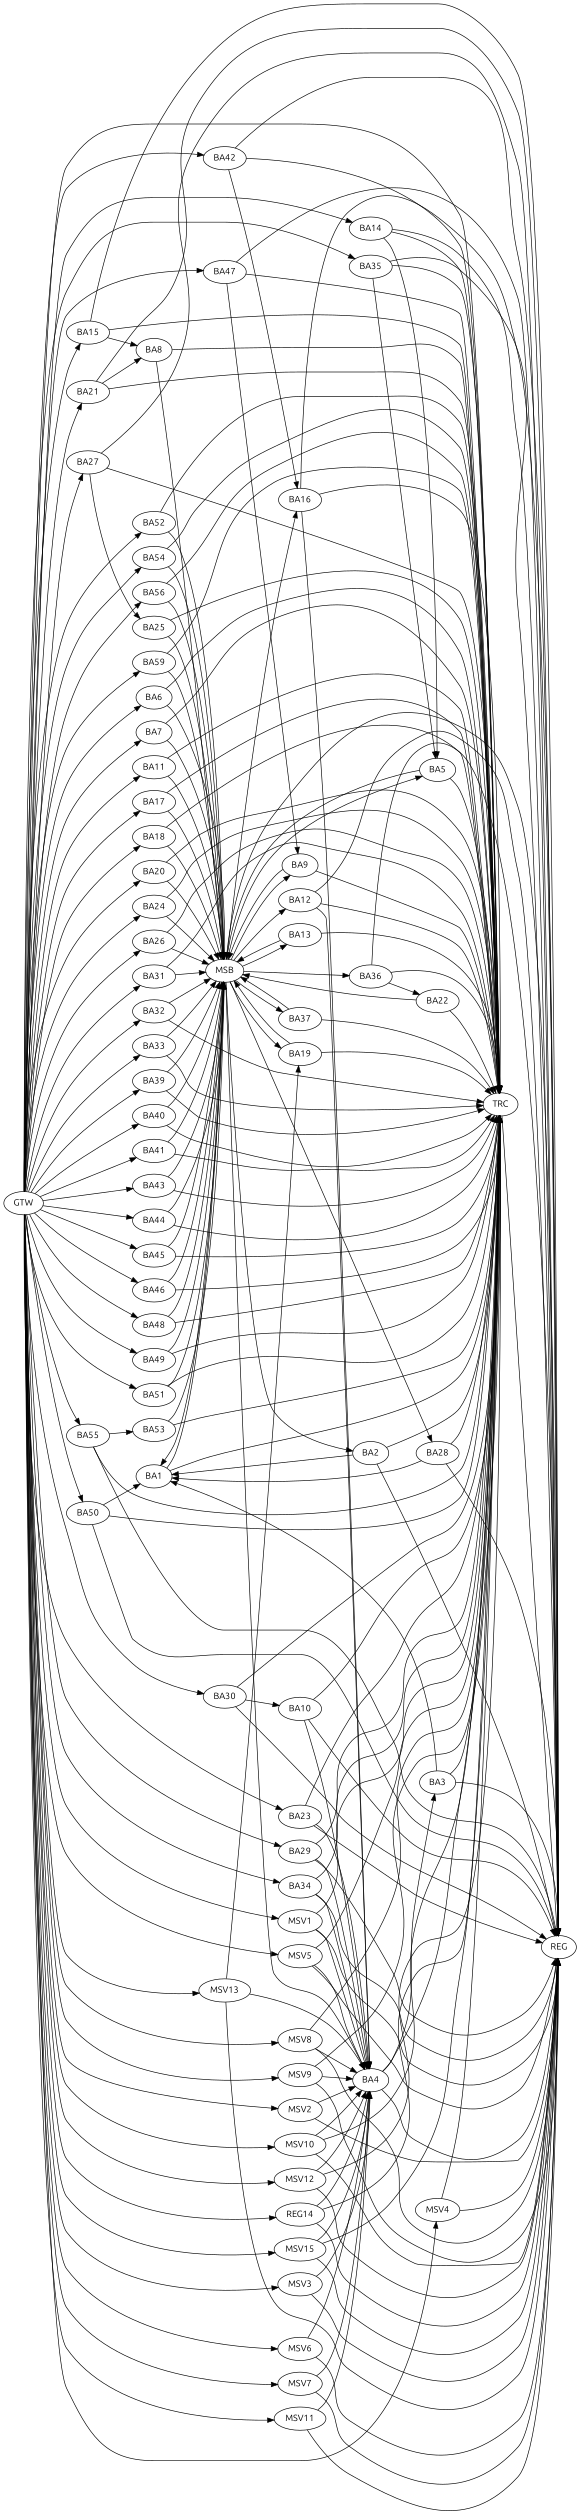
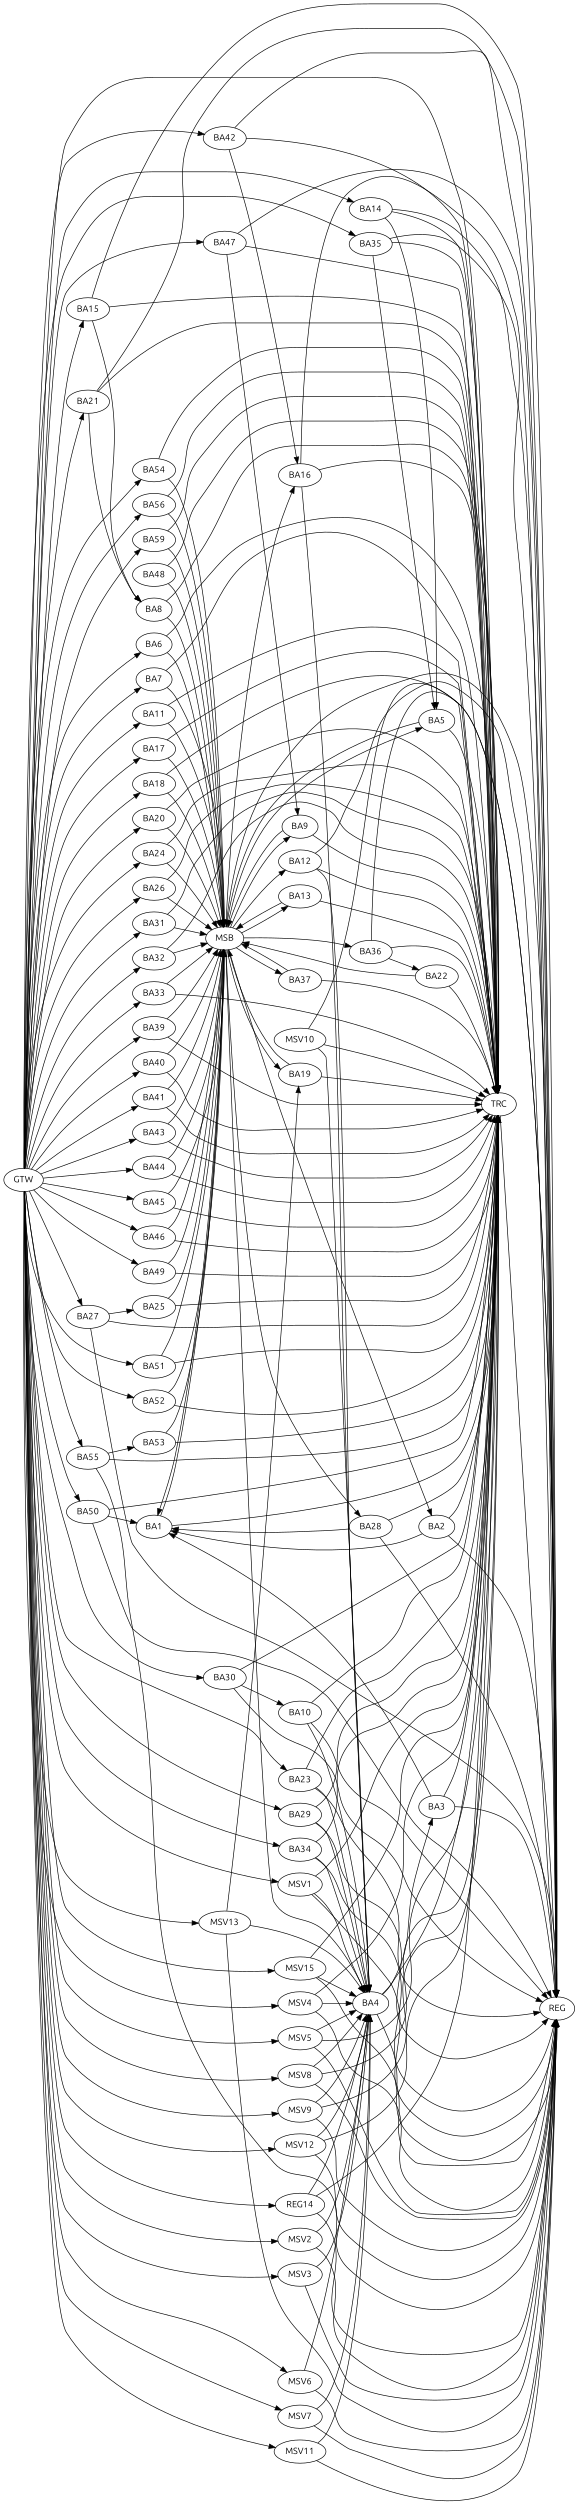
edge "GTW" -> "BA48": removed
edge "GTW" -> "MSV10": removed
edge "MSV4" -> "BA4": added
